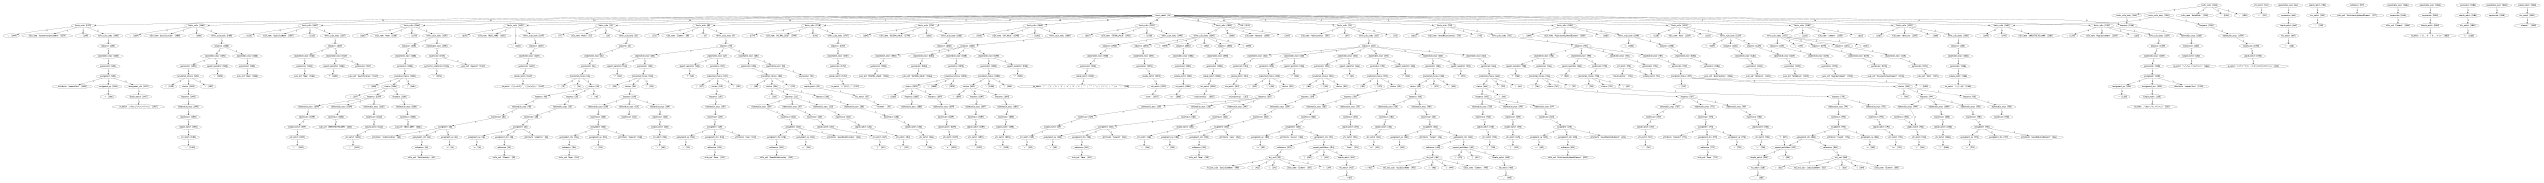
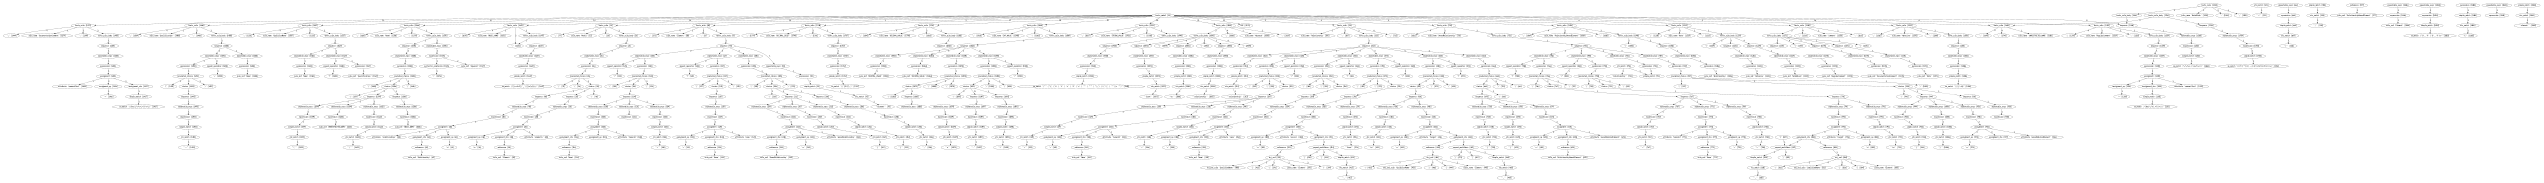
node "':' [745]": removed
edge "textx_rule_body [1647]" -> "sequence [1647]": now "textx_rule_body [1647]" -> "':' [1641]"
edge "sequence [1178]" -> "repeatable_expr [1178]": removed, label "1"
edge "repeatable_expr [205]" -> "repeatable_expr [93]": now "sequence [93]" -> "repeatable_expr [93]"
node "sequence [1879]": removed
edge "repeatable_expr [944]" -> "simple_match [944]": now "repeatable_expr [944]" -> "expression [944]"
node "'=' [115]": removed
